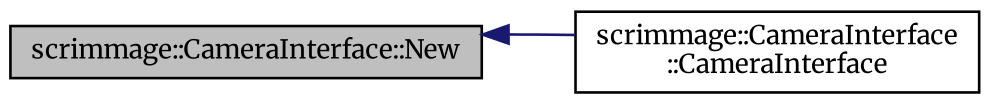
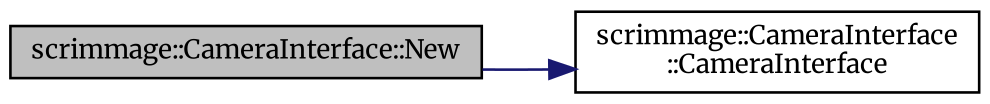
edge "scrimmage::CameraInterface ::CameraInterface" -> "scrimmage::CameraInterface::New": reversed
